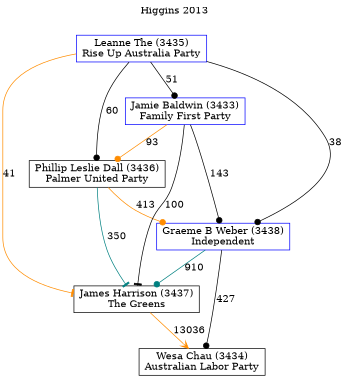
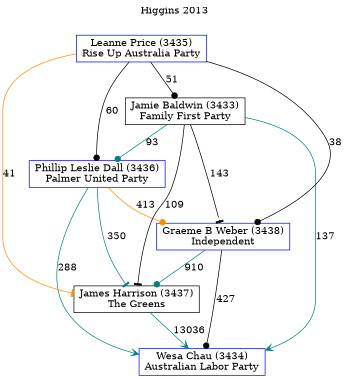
node "Leanne The (3435) Rise Up Australia Party": label "Leanne The (3435) Rise Up Australia Party" -> "Leanne Price (3435) Rise Up Australia Party"
node "Jamie Baldwin (3433) Family First Party": color blue -> black
edge "Jamie Baldwin (3433) Family First Party" -> "Phillip Leslie Dall (3436) Palmer United Party": color darkorange -> teal
edge "Jamie Baldwin (3433) Family First Party" -> "Graeme B Weber (3438) Independent": arrowhead dot -> tee
node "Phillip Leslie Dall (3436) Palmer United Party": color black -> blue
edge "Jamie Baldwin (3433) Family First Party" -> "James Harrison (3437) The Greens": label "100" -> "109"
edge "Jamie Baldwin (3433) Family First Party" -> "Wesa Chau (3434) Australian Labor Party": added, label "137"
edge "Phillip Leslie Dall (3436) Palmer United Party" -> "Wesa Chau (3434) Australian Labor Party": added, label "288"
edge "James Harrison (3437) The Greens" -> "Wesa Chau (3434) Australian Labor Party": color darkorange -> teal
node "Wesa Chau (3434) Australian Labor Party": color black -> blue
